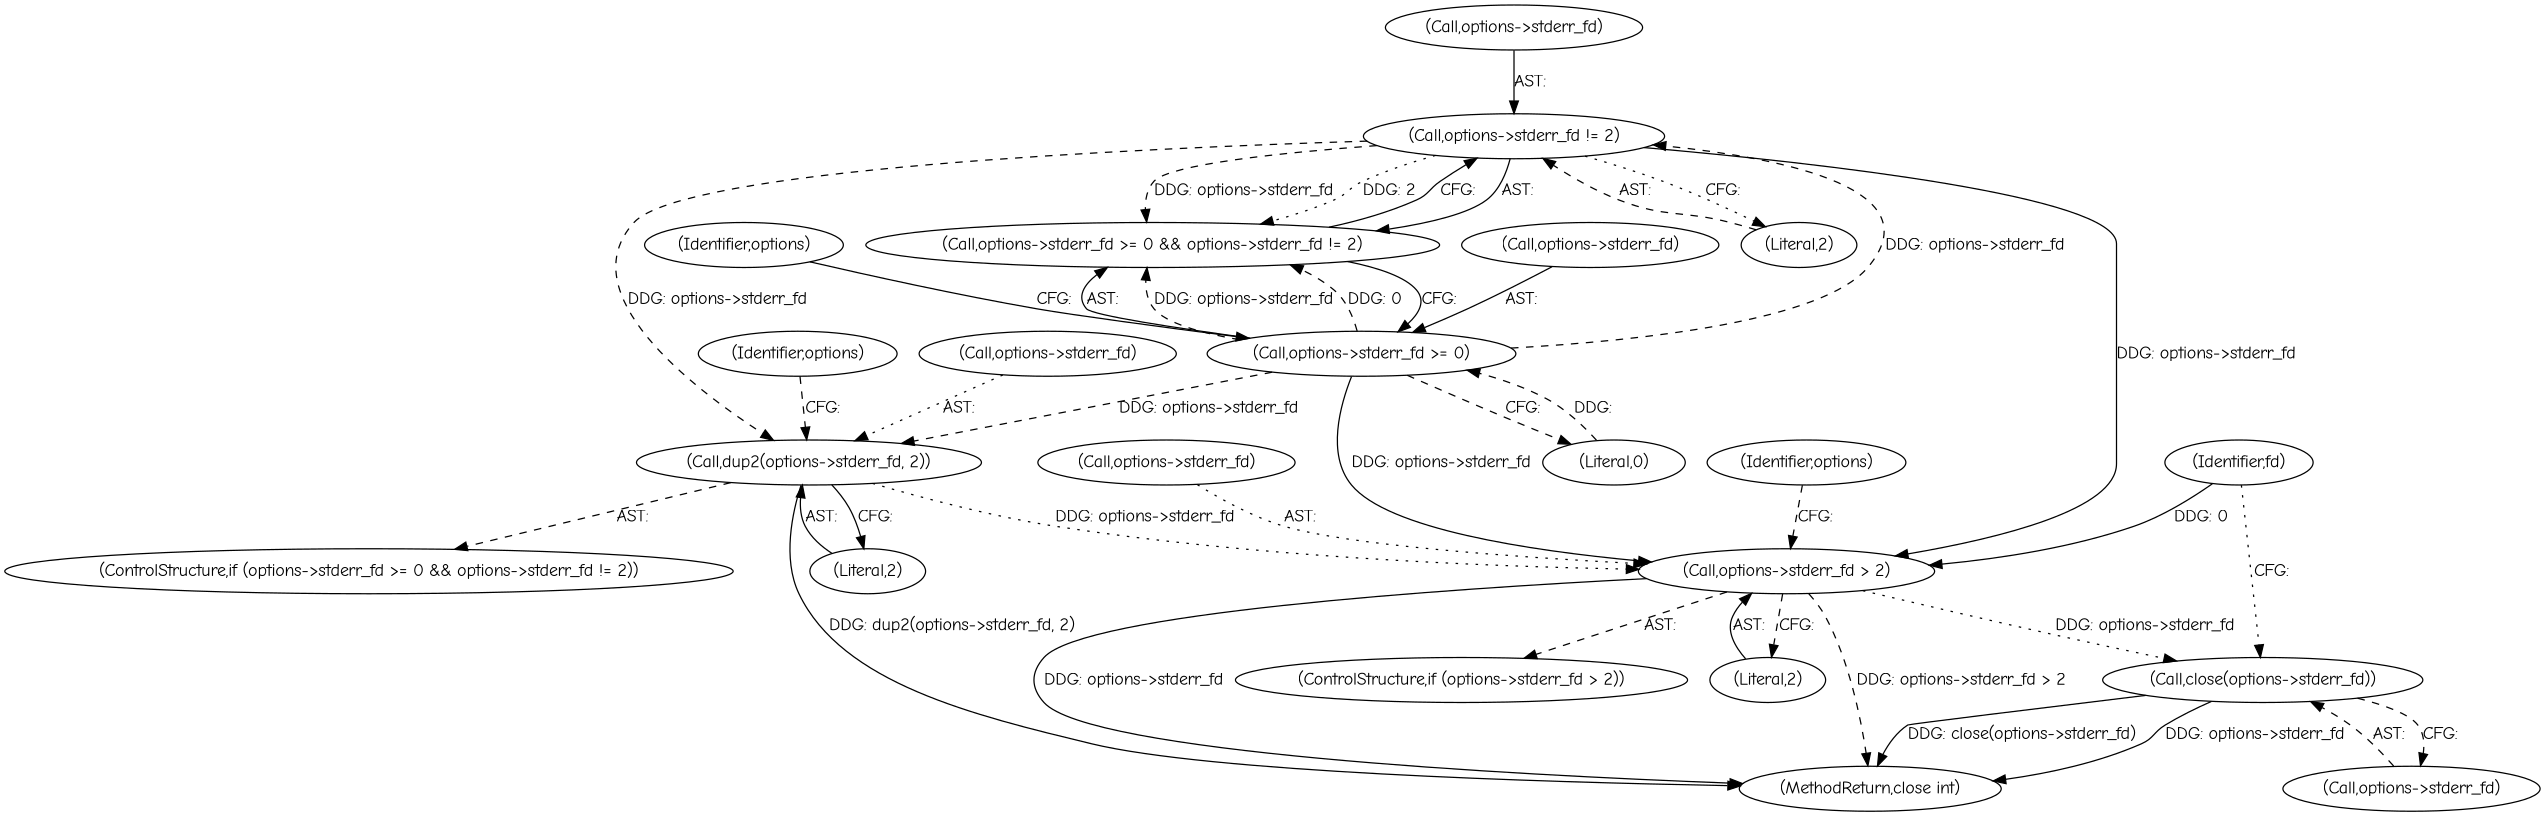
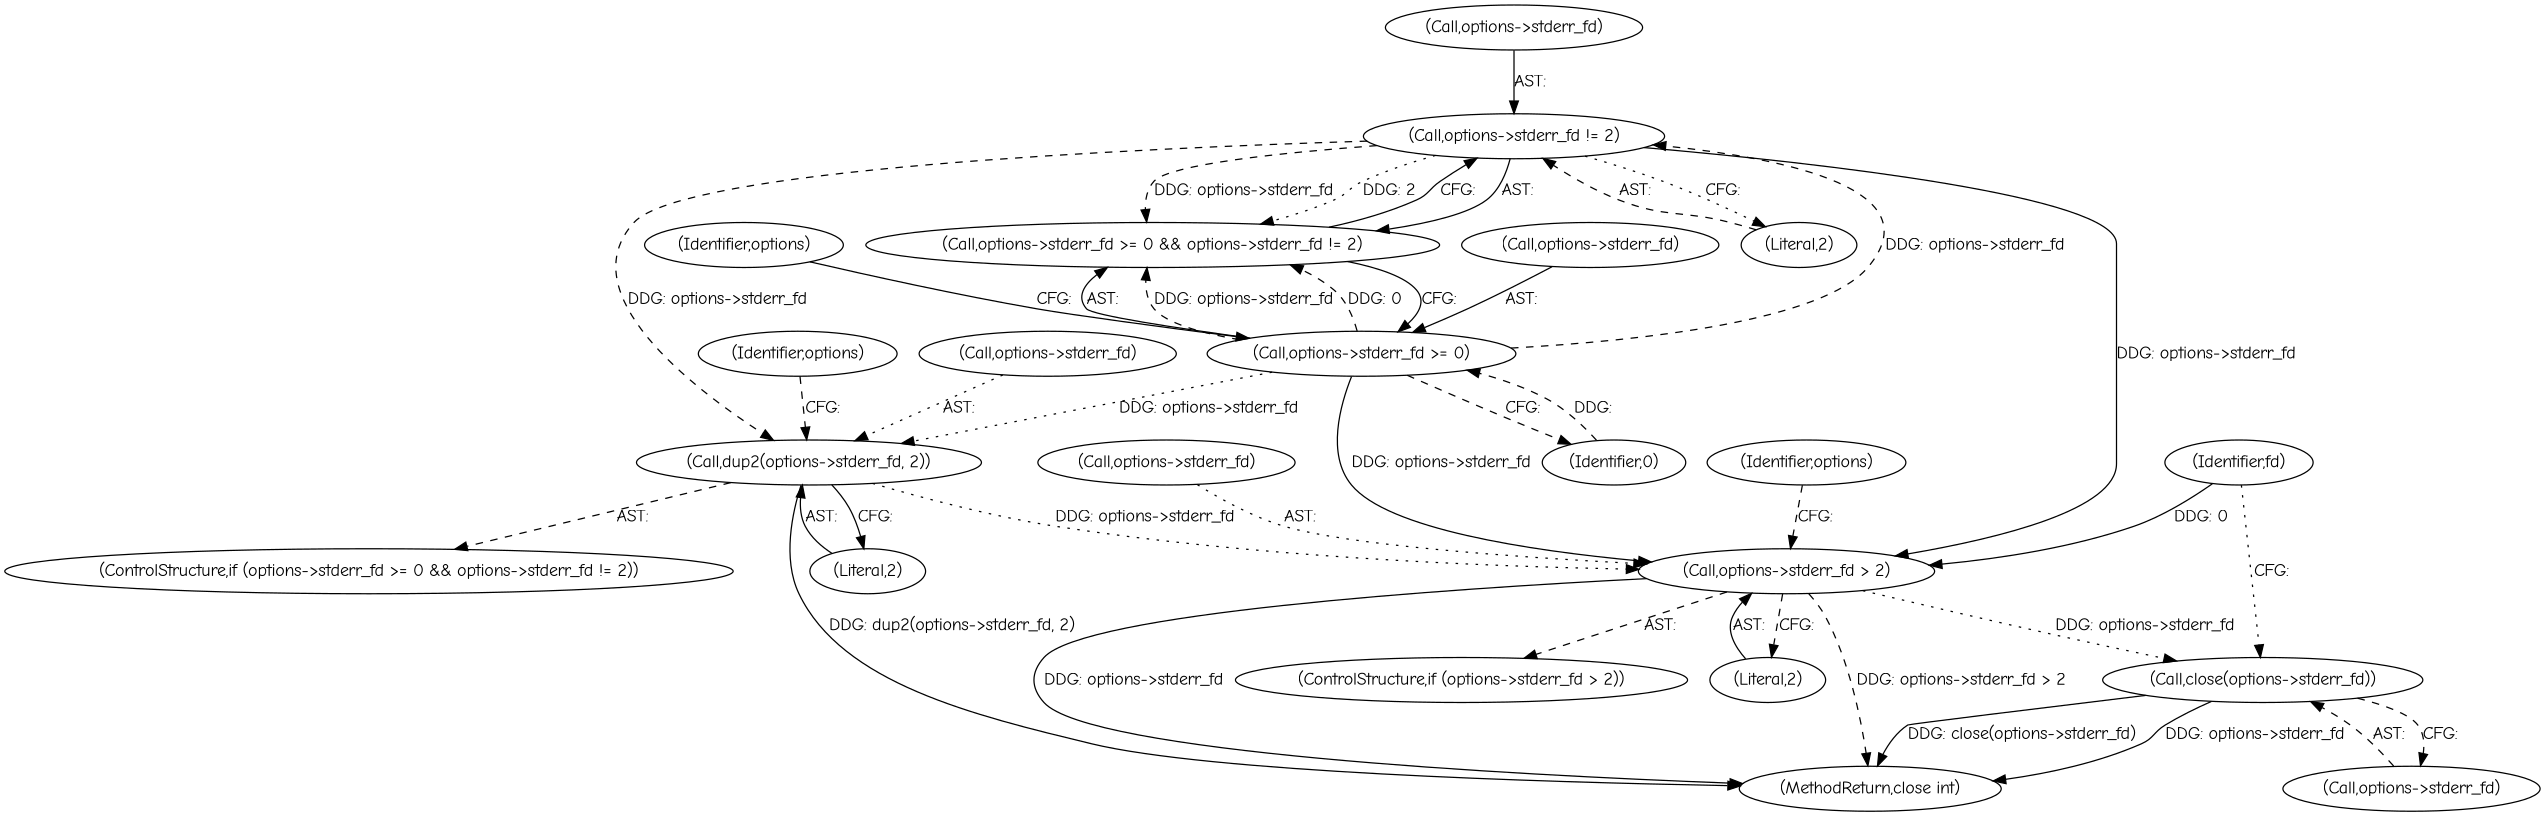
edge "(Call,options->stderr_fd >= 0)" -> "(Call,dup2(options->stderr_fd, 2))": style dashed -> dotted
node "(Literal,0)": label "(Literal,0)" -> "(Identifier,0)"
